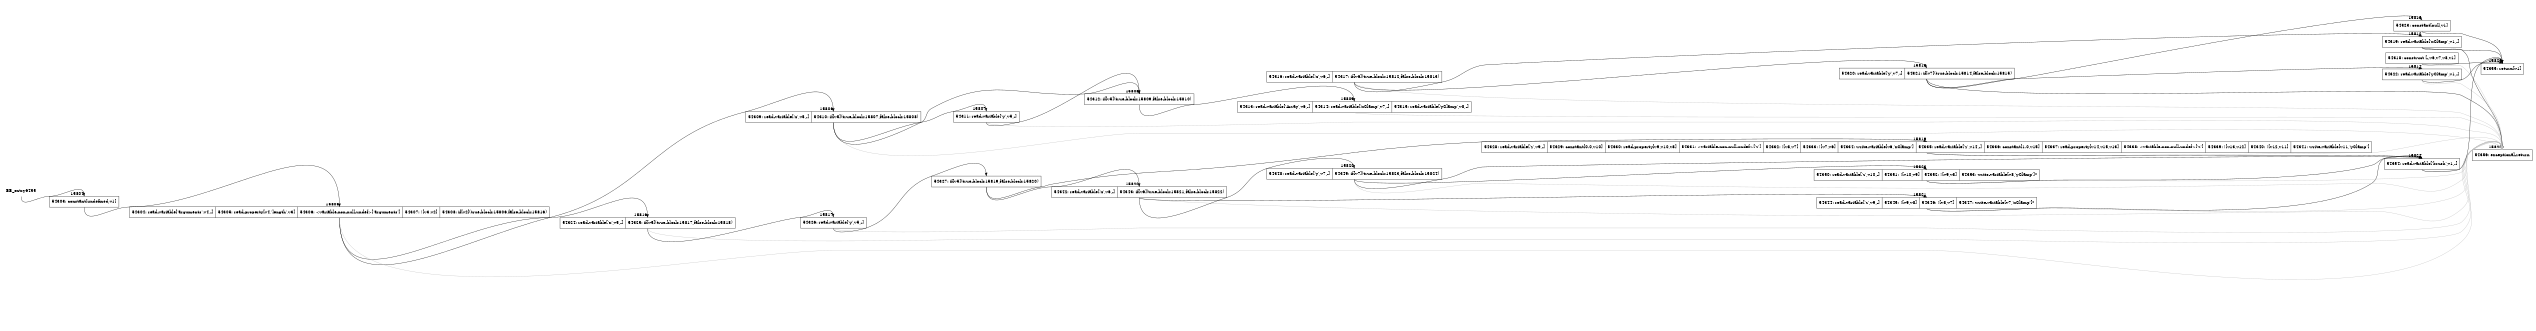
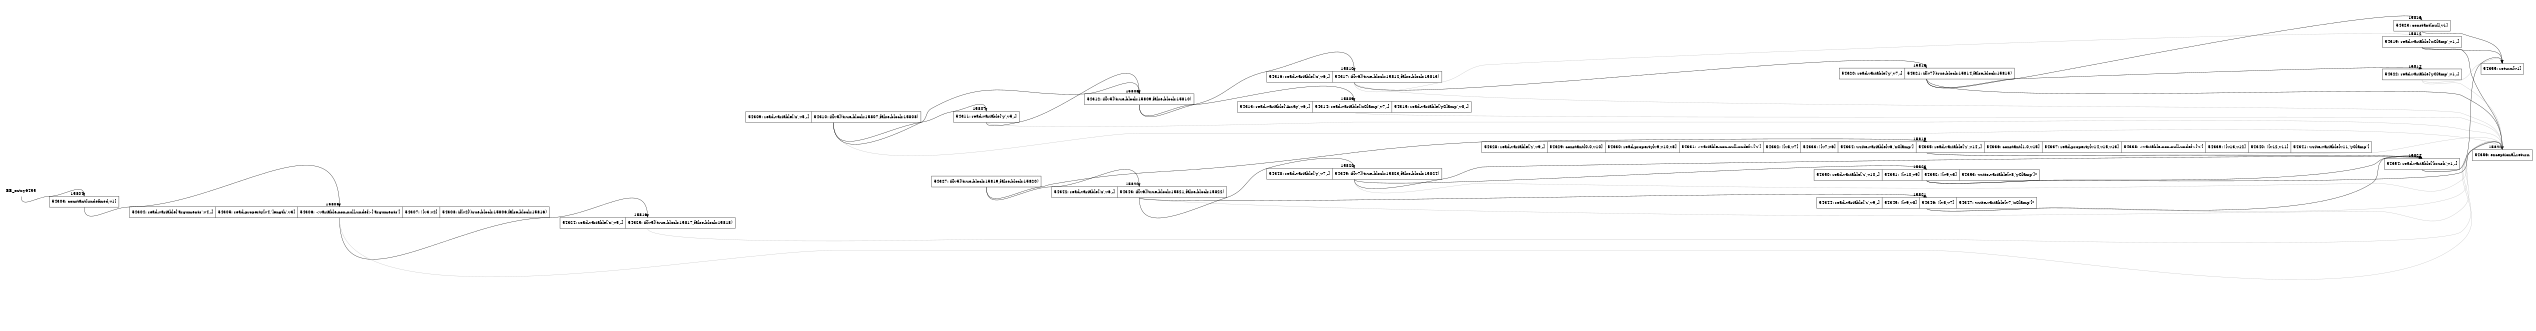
edge "54316: read-variable['x',v6,-]" -> "54319: read-variable['xClamp',v1,-]": color black -> gray
node "54318: construct [-,v6,v7,v8,v1]": removed
edge "54322: read-variable['yClamp',v1,-]" -> "54355: return[v1]": color black -> gray
edge "54312: if[v5](true-block:15809,false-block:15810)" -> "54316: read-variable['x',v6,-]": added
edge "54350: read-variable['z',v10,-]" -> "54356: exceptional-return": color gray -> black
edge "54304: read-variable['arguments',v4,-]" -> "54309: read-variable['x',v5,-]": removed
node "54326: read-variable['y',v5,-]": removed
